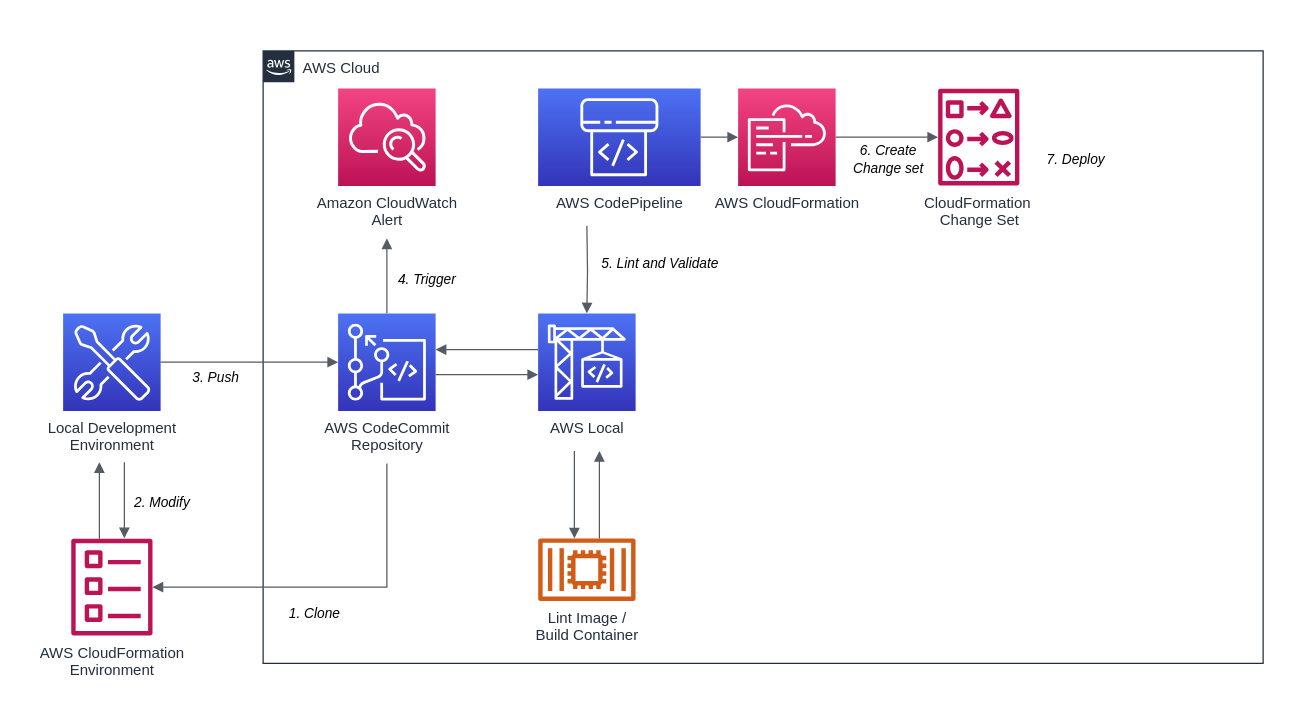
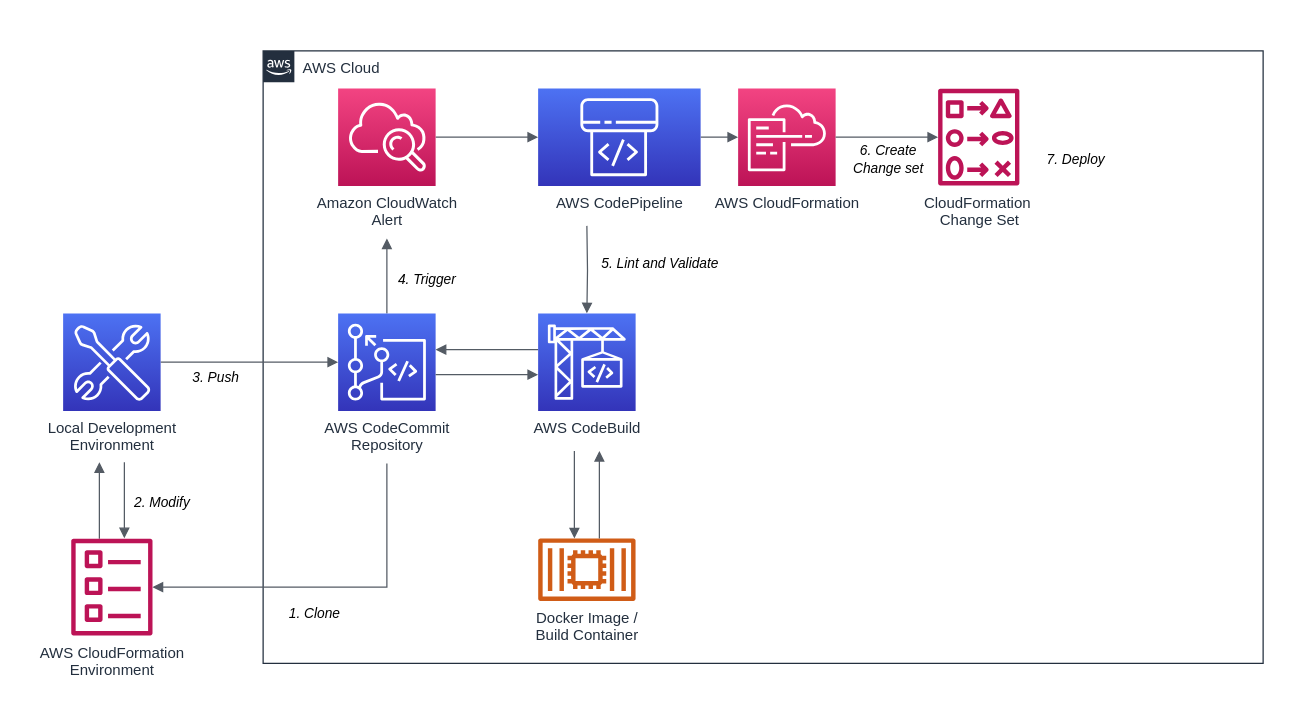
edge "Amazon CloudWatch Alert" -> "AWS CodePipeline": added
node "AWS Local": label "AWS Local" -> "AWS CodeBuild"
node "Lint Image / Build Container": label "Lint Image / Build Container" -> "Docker Image / Build Container"
